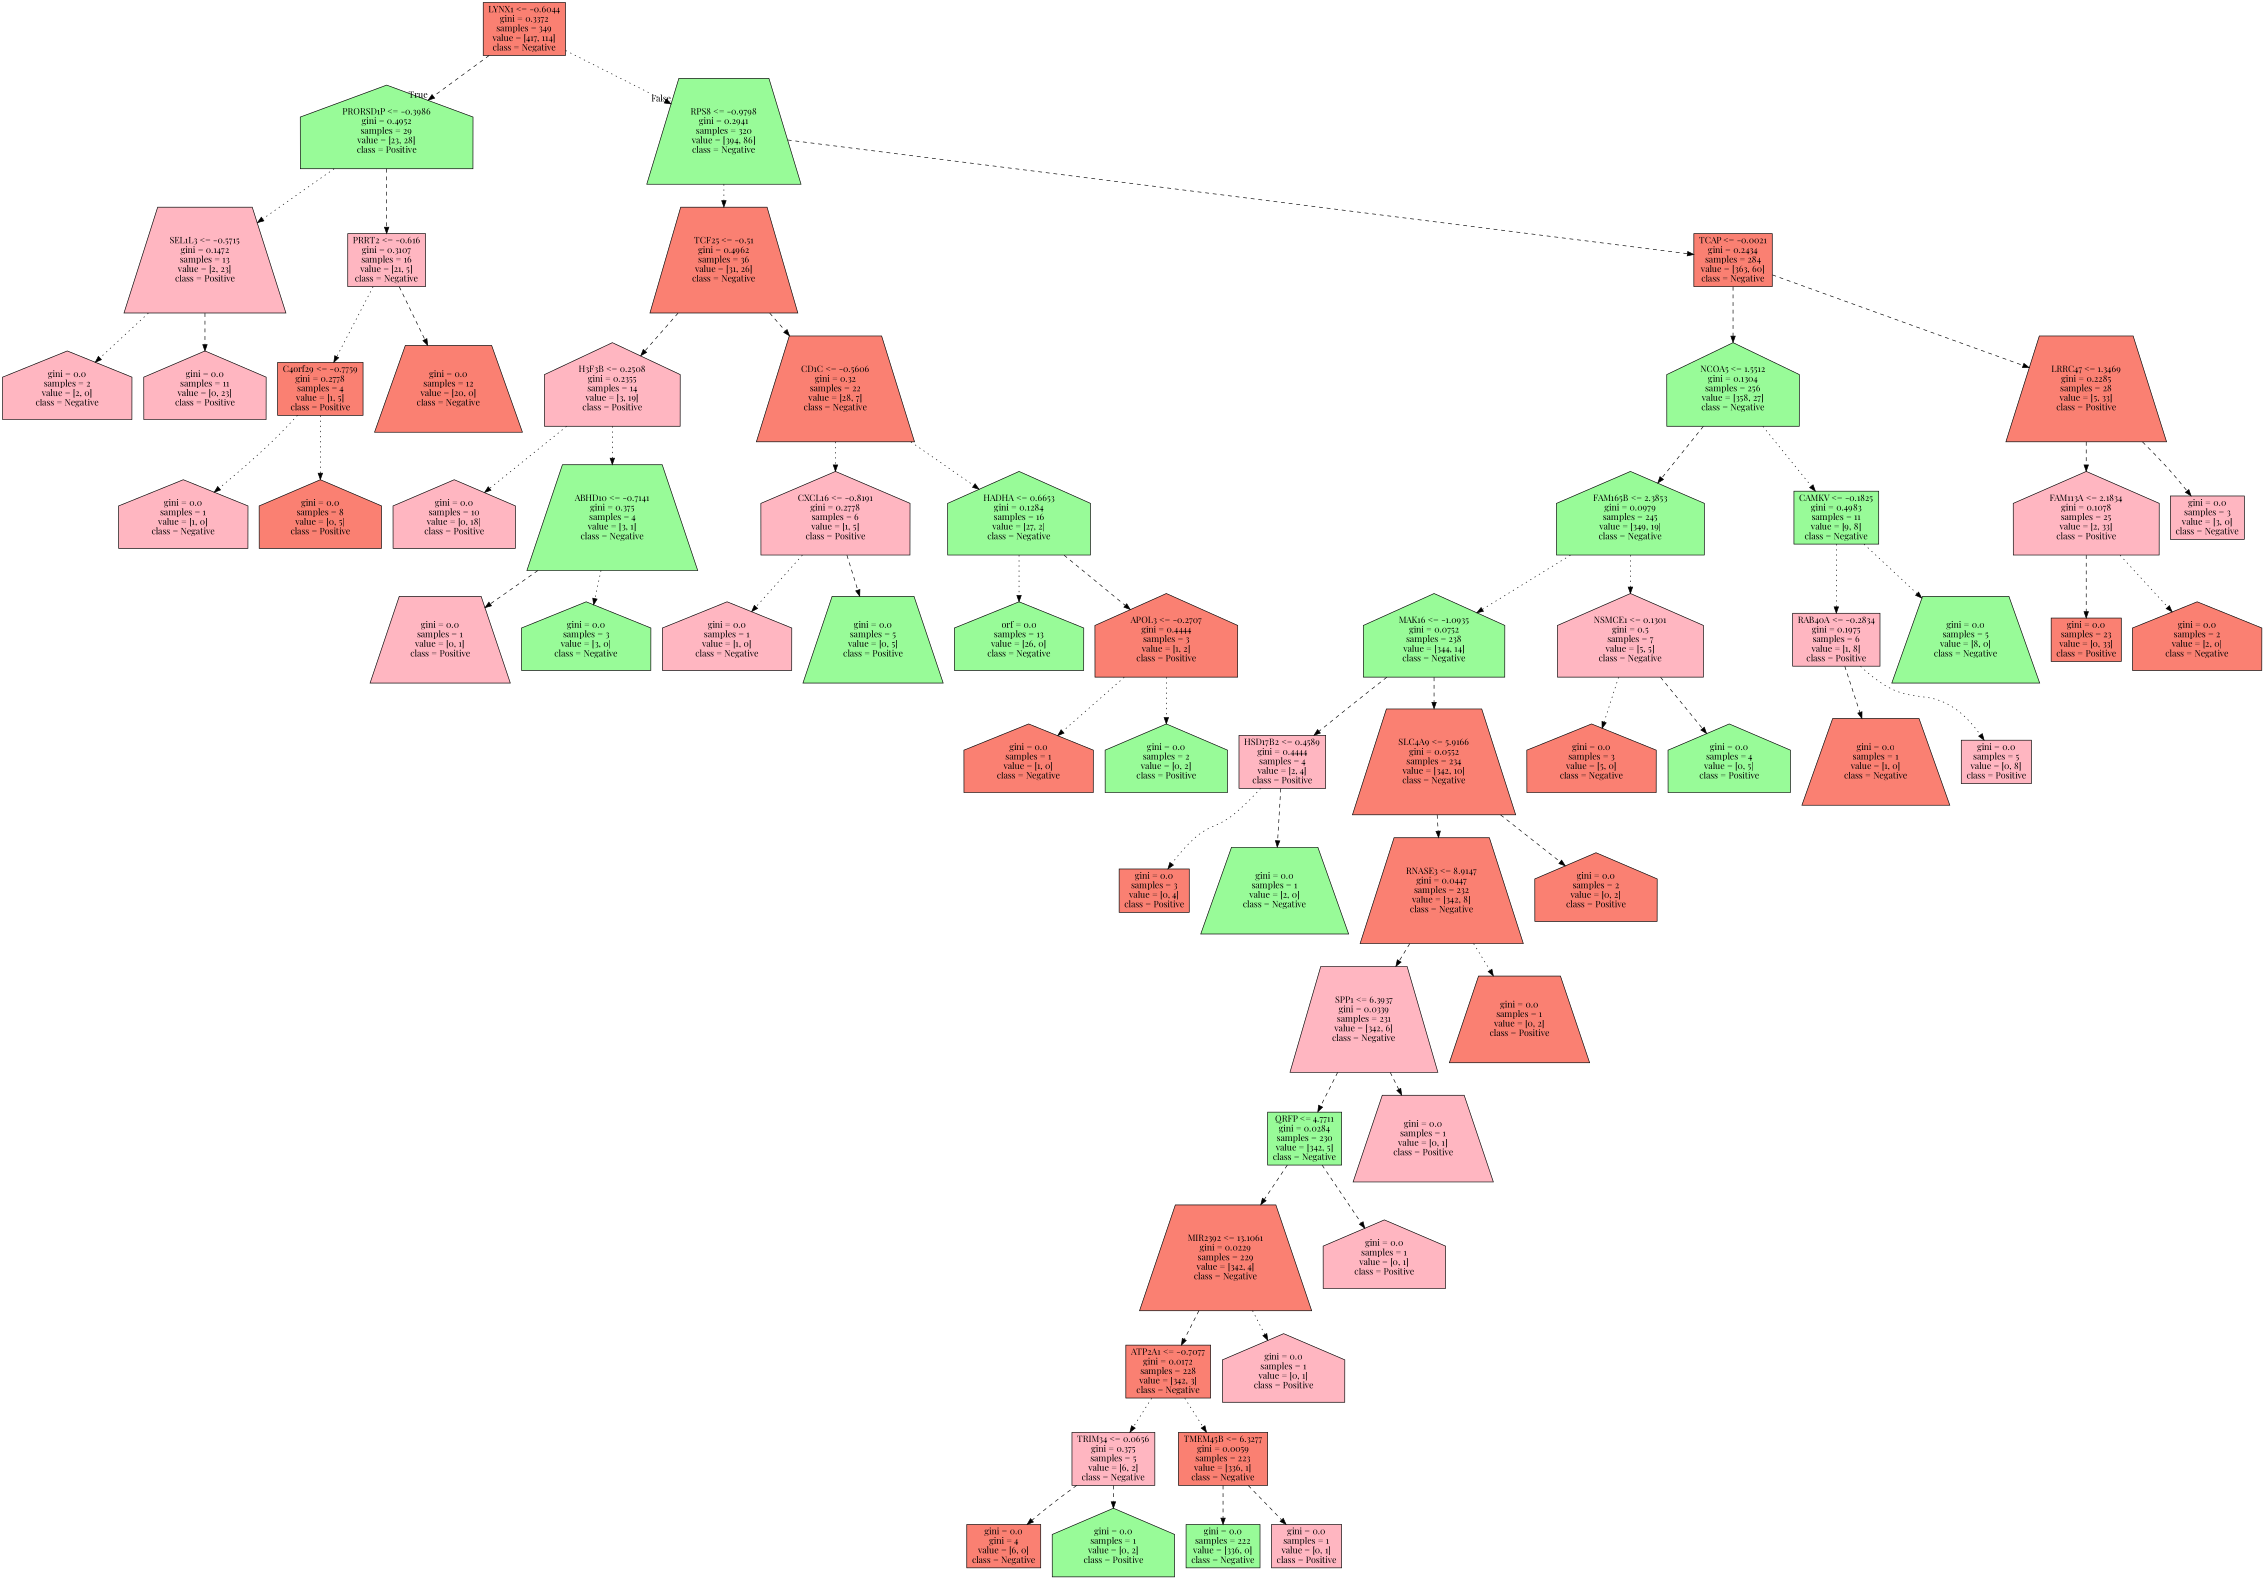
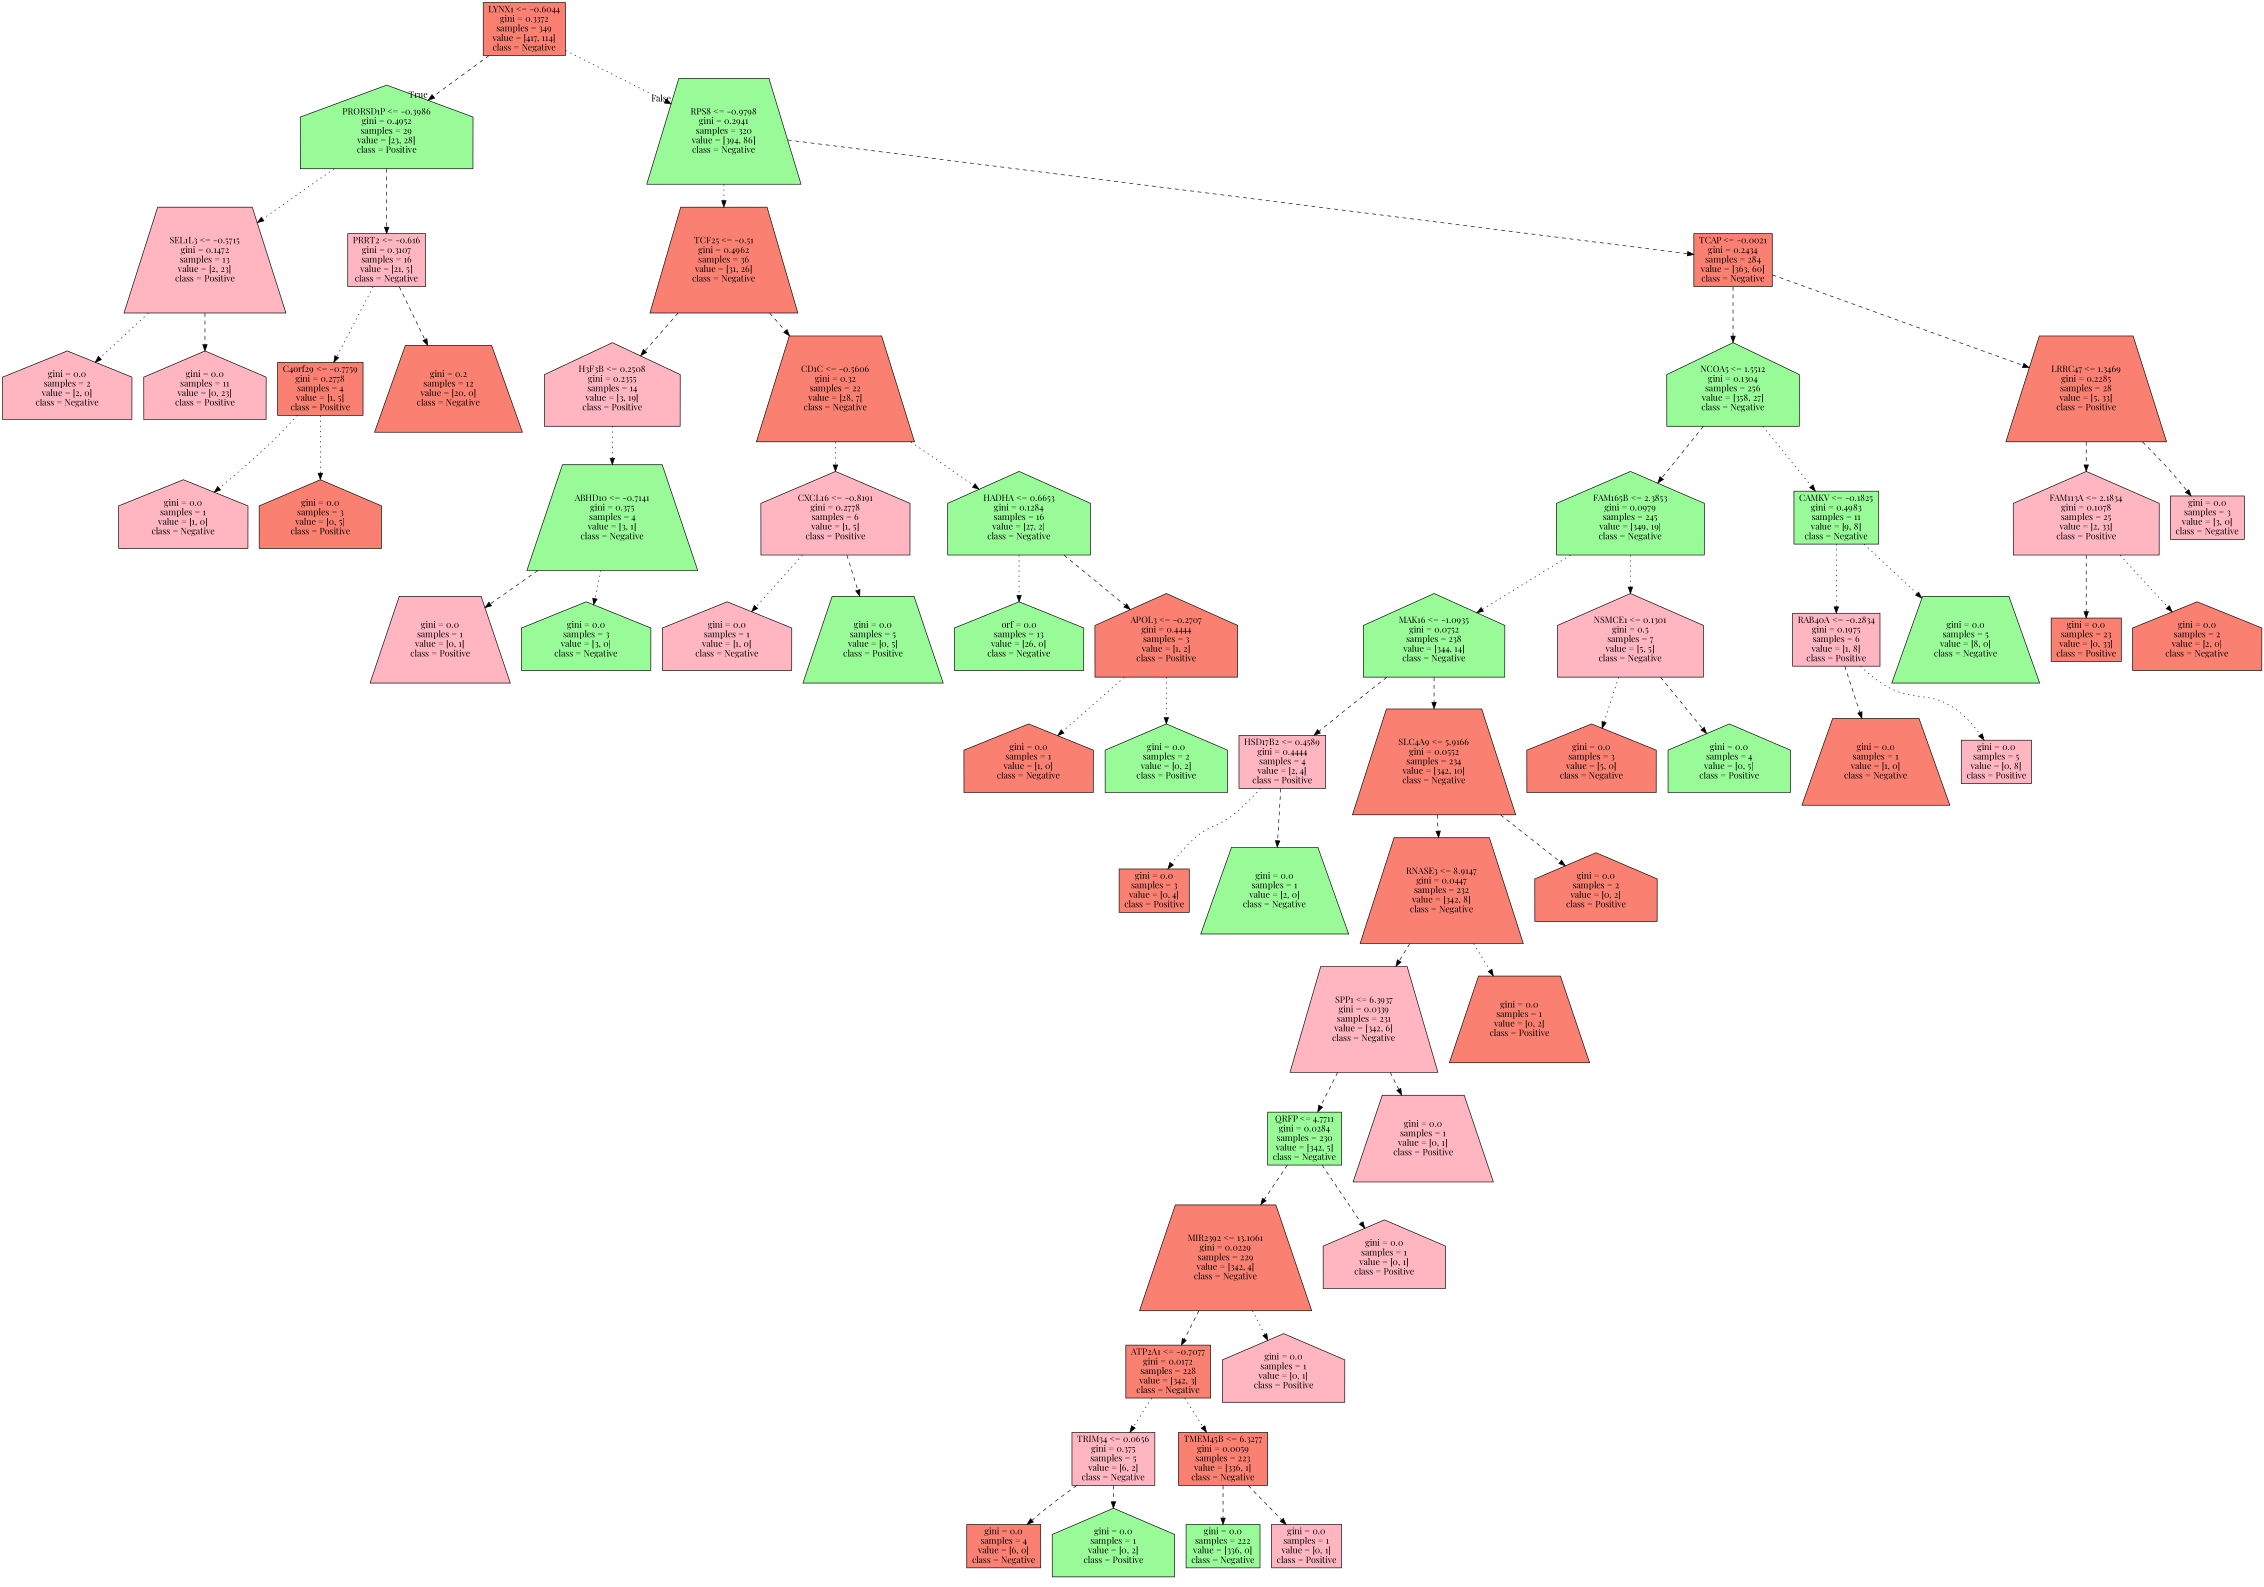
node "gini = 0.0 samples = 12 value = [20, 0] class = Negative": label "gini = 0.0 samples = 12 value = [20, 0] class = Negative" -> "gini = 0.2 samples = 12 value = [20, 0] class = Negative"
node "gini = 0.0 samples = 8 value = [0, 5] class = Positive": label "gini = 0.0 samples = 8 value = [0, 5] class = Positive" -> "gini = 0.0 samples = 3 value = [0, 5] class = Positive"
node "gini = 0.0 samples = 10 value = [0, 18] class = Positive": removed
node "gini = 0.0 gini = 4 value = [6, 0] class = Negative": label "gini = 0.0 gini = 4 value = [6, 0] class = Negative" -> "gini = 0.0 samples = 4 value = [6, 0] class = Negative"
